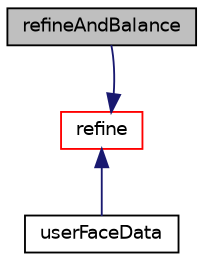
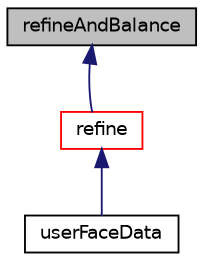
edge "refineAndBalance" -> "refine": reversed
